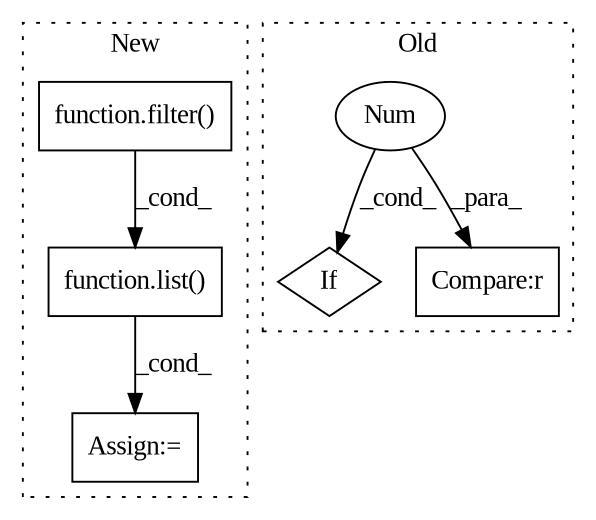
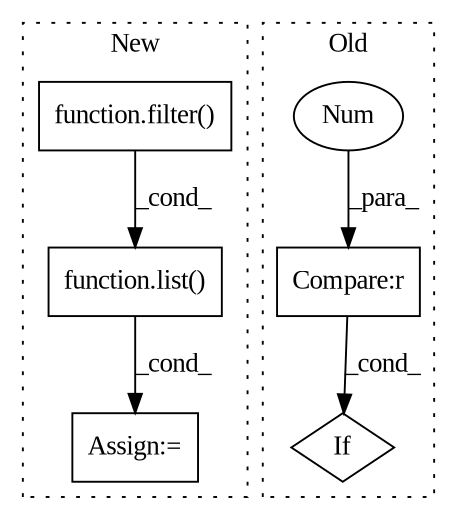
edge "Num" -> "If": now "Compare:r" -> "If"
